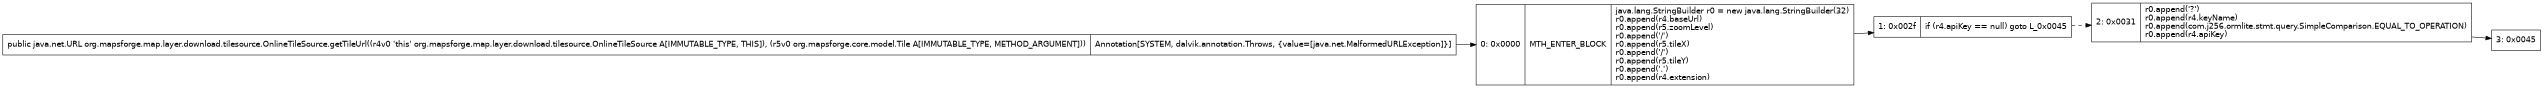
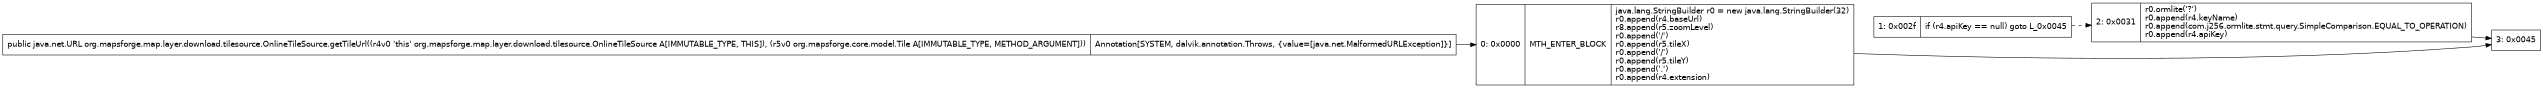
node "2: 0x0031": text "r0.append('?')" -> "r0.ormlite('?')"
node "0: 0x0000": text "r0.append(r5.zoomLevel)" -> "r8.append(r5.zoomLevel)"
edge "0: 0x0000" -> "1: 0x002f": now "0: 0x0000" -> "3: 0x0045"
